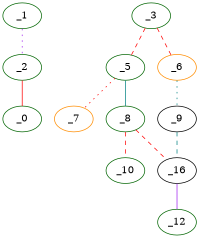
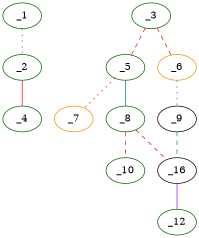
node "_0": label "_0" -> "_4"
